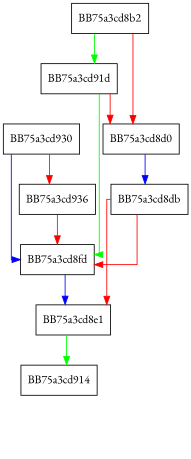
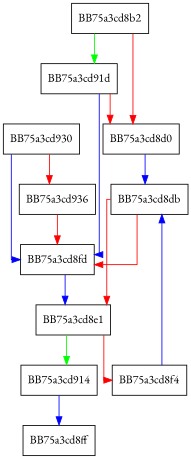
edge "BB75a3cd91d" -> "BB75a3cd8fd": color green -> blue
node "BB75a3cd8f4": added
node "BB75a3cd8ff": added
